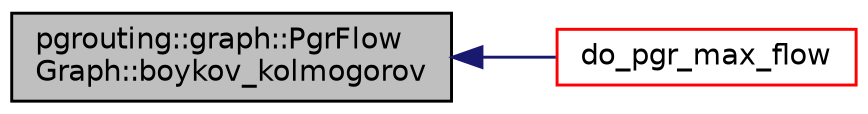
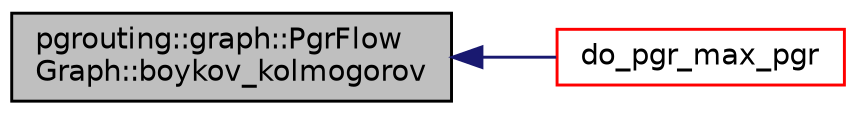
node "do_pgr_max_flow": label "do_pgr_max_flow" -> "do_pgr_max_pgr"
